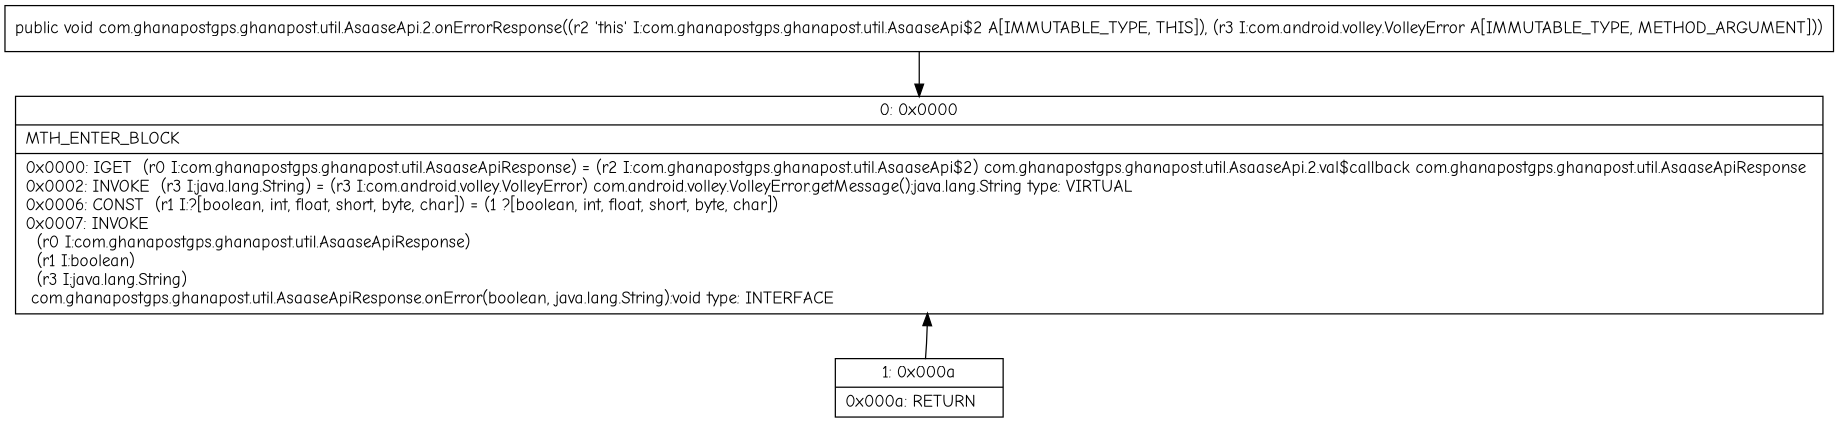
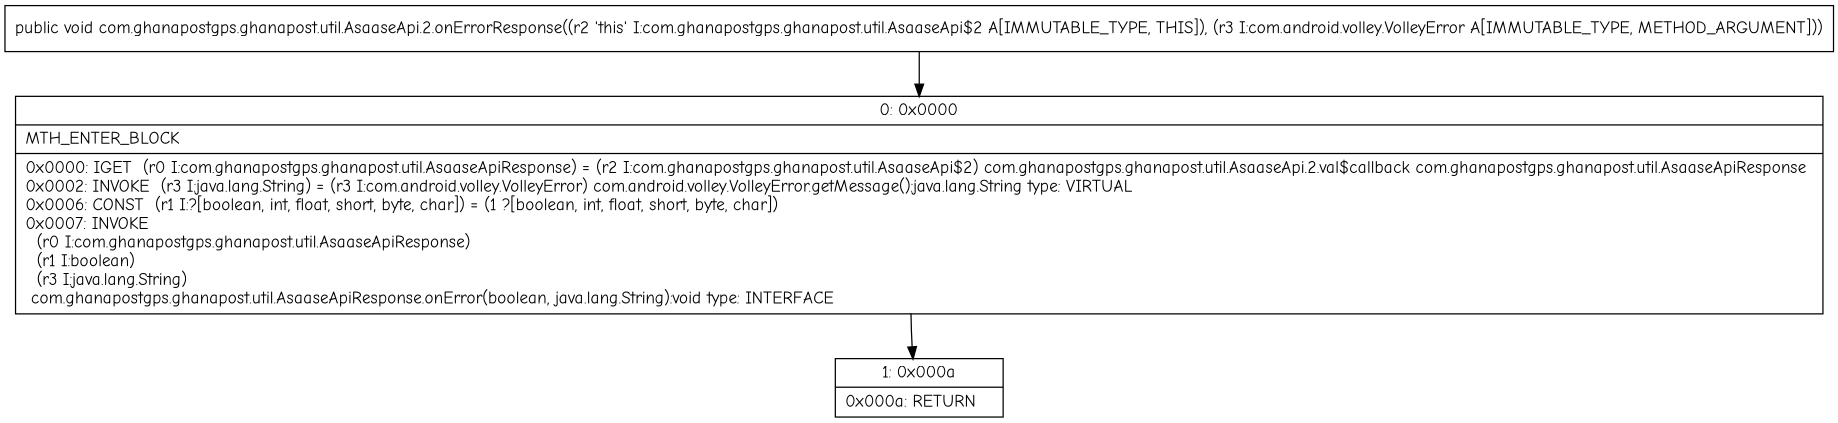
edge "1: 0x000a" -> "0: 0x0000": reversed
